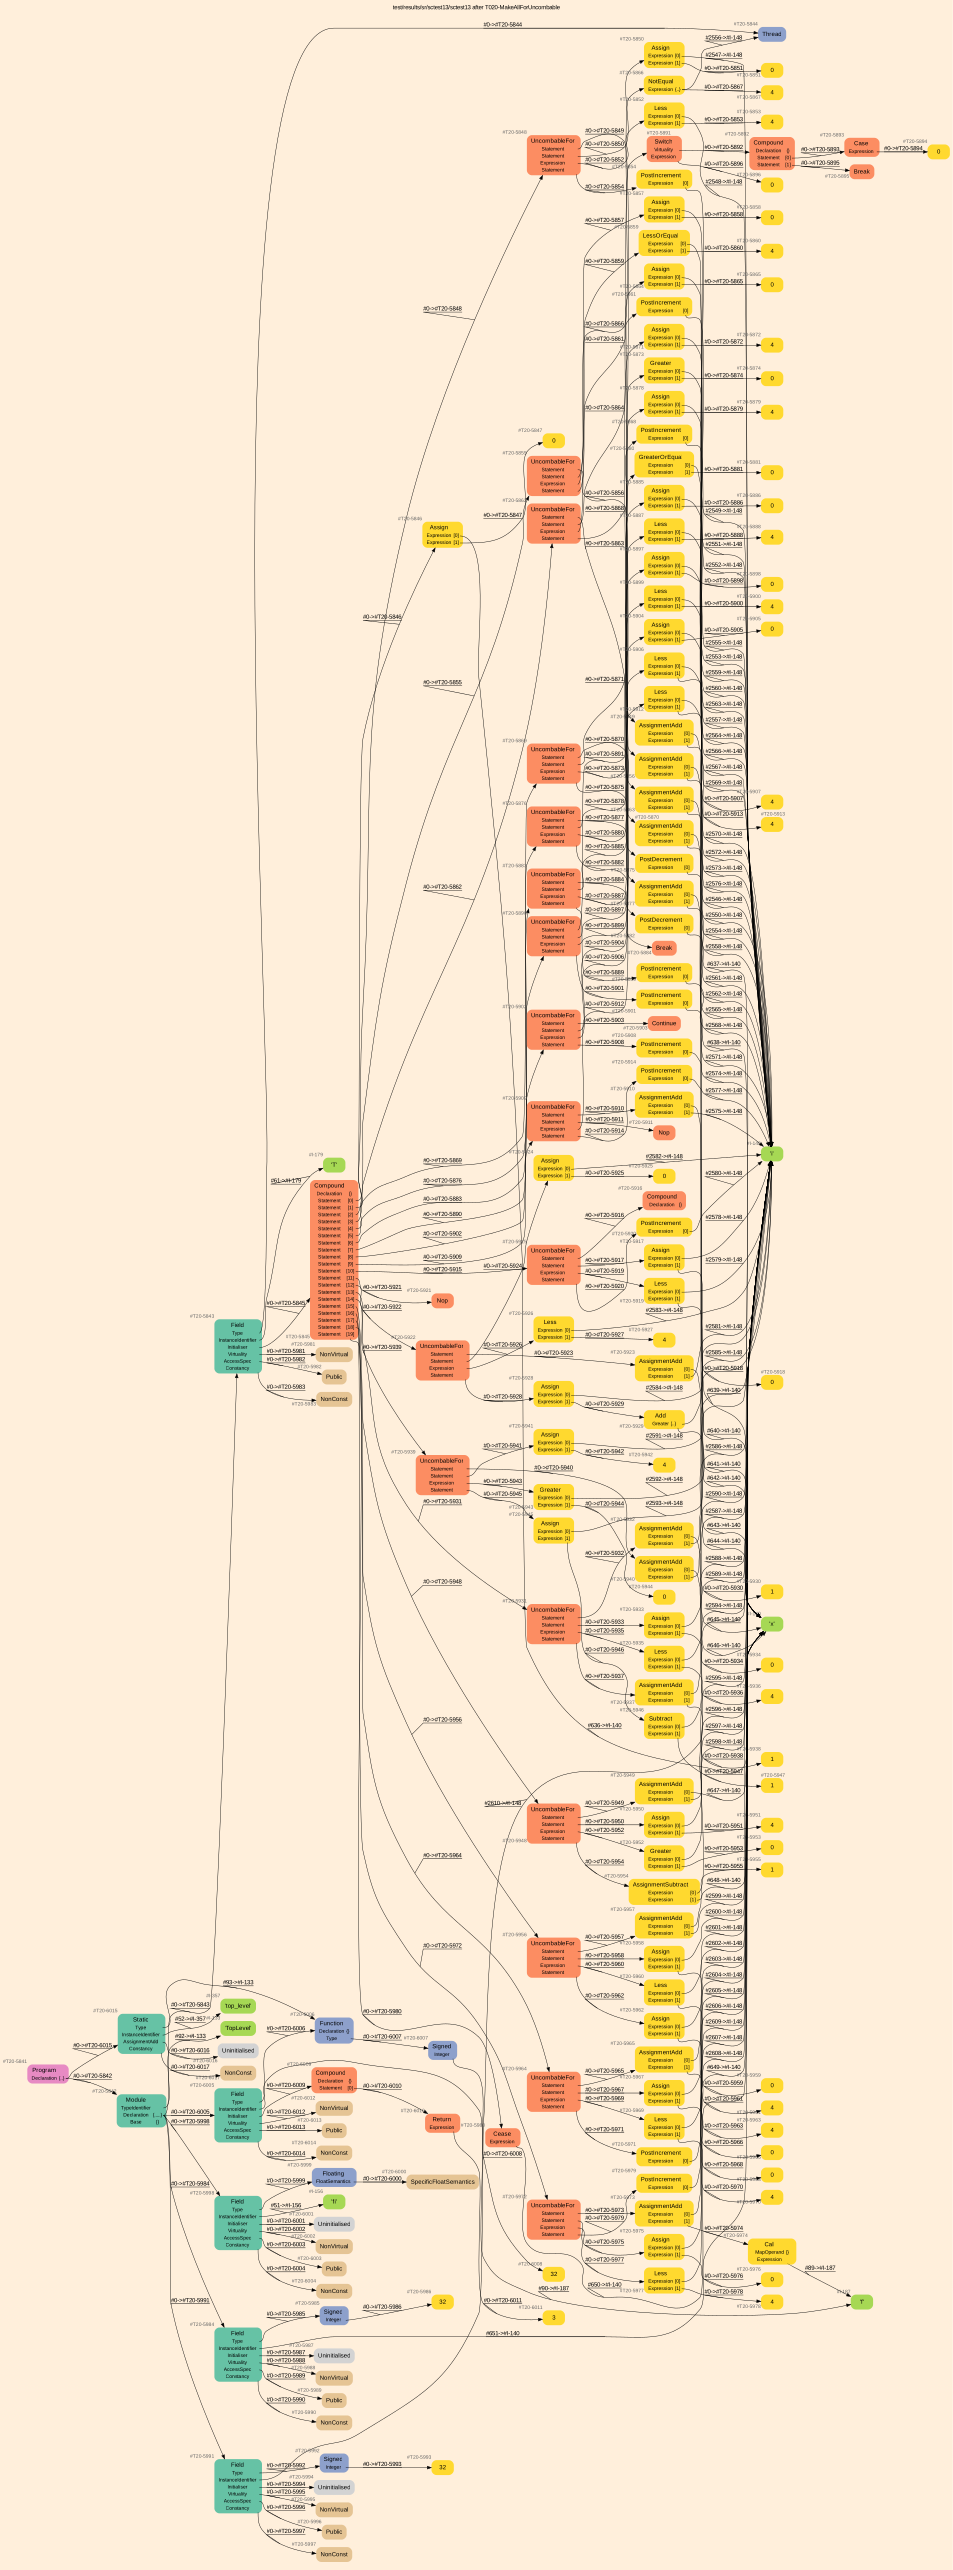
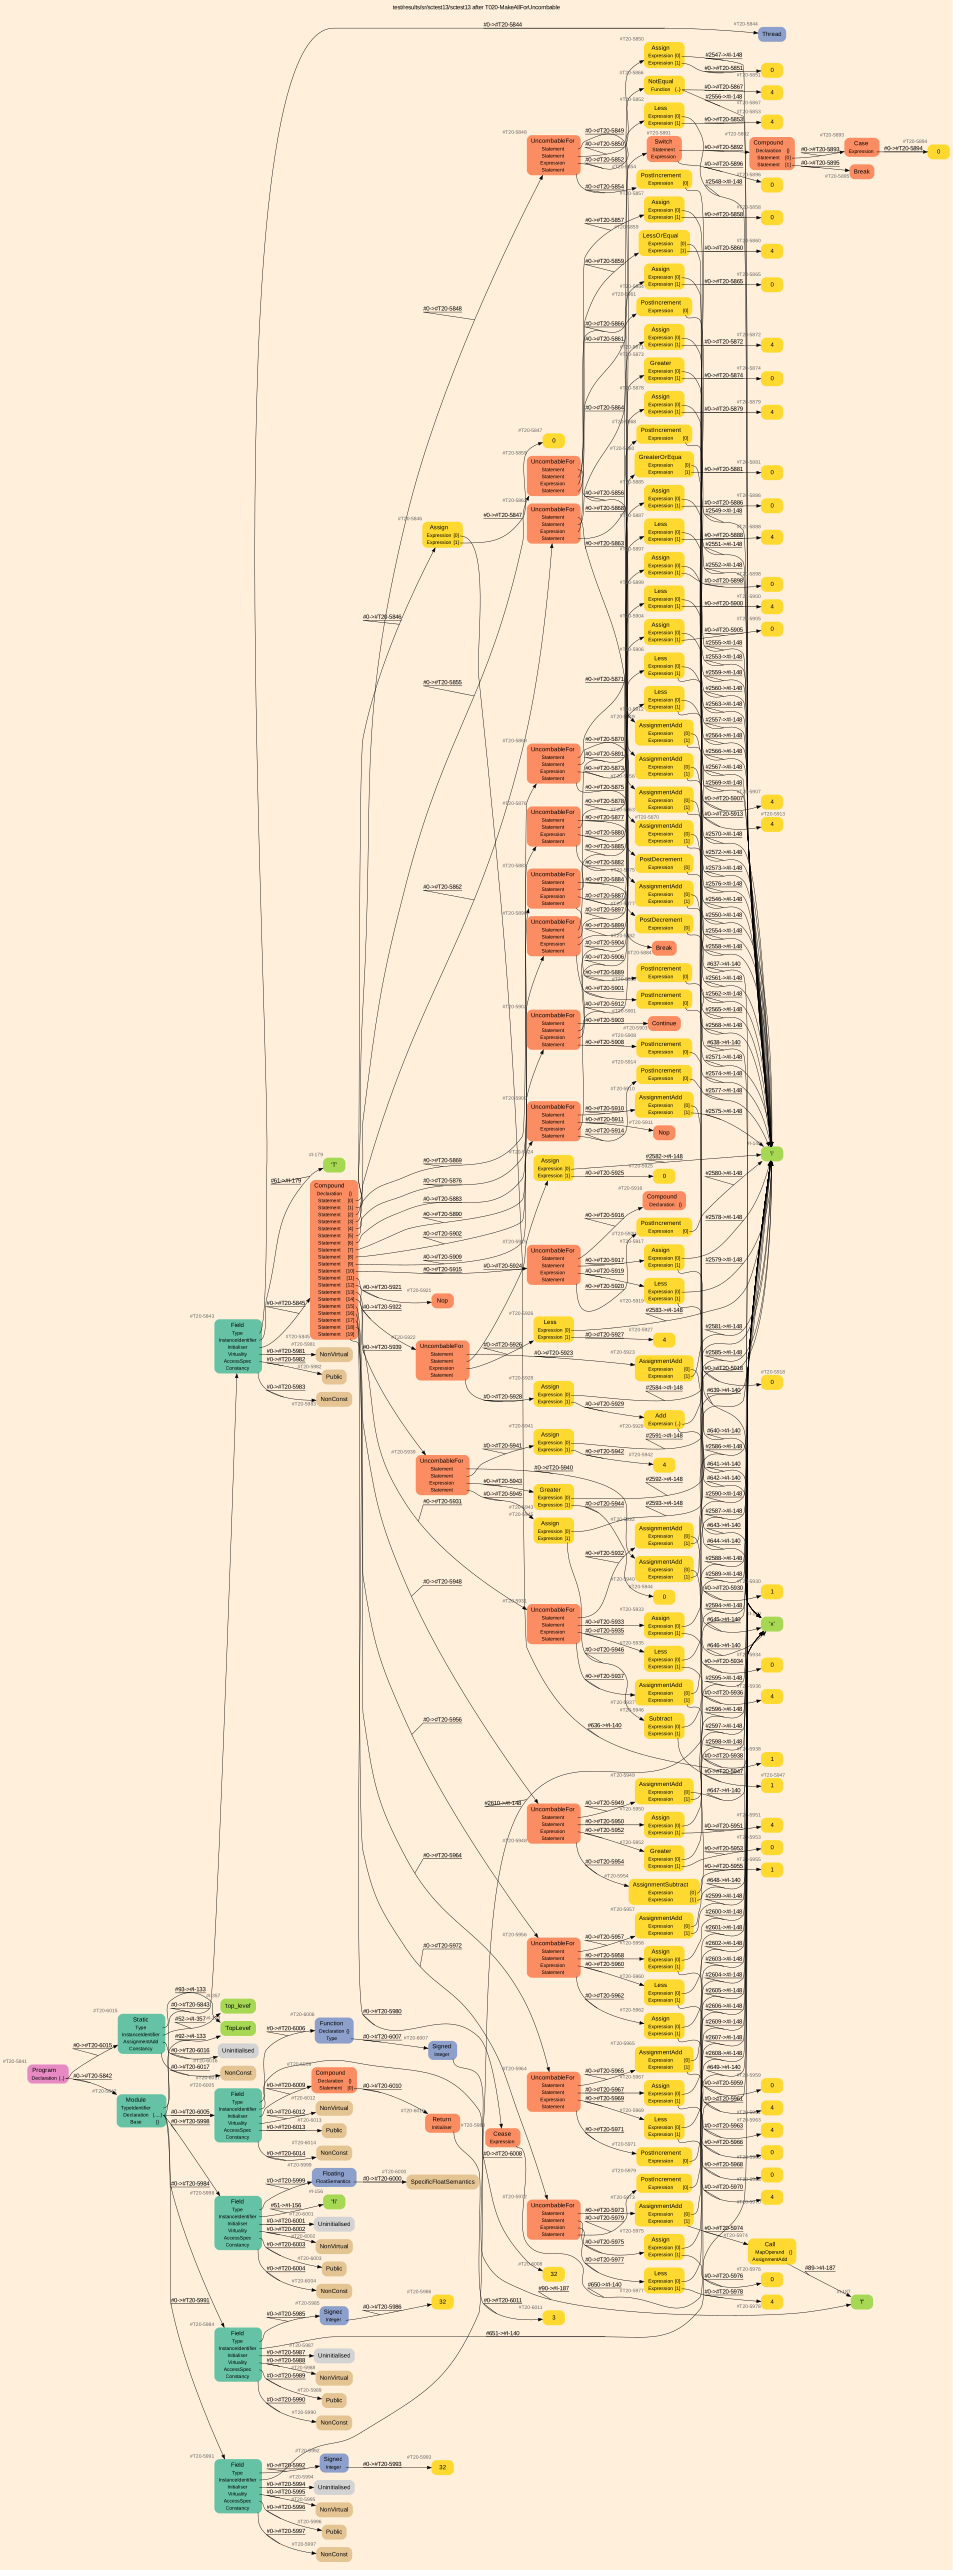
edge "NotEqual" -> "Thread": now "NotEqual" -> "'i'"
node "NotEqual": text "Expression" -> "Function"
node "Switch": text "Virtuality" -> "Statement"
node "Add": text "Greater" -> "Expression"
edge "Static" -> "Function": now "Static" -> "'TopLevel'"
node "Return": text "Expression" -> "Initialiser"
node "Call": text "Expression" -> "AssignmentAdd"
